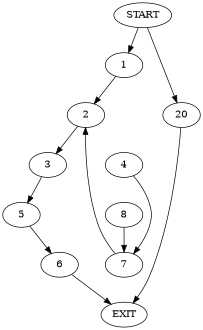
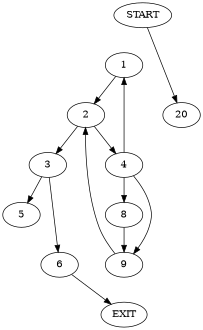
edge "START" -> "1": now "4" -> "1"
edge "2" -> "4": added
edge "4" -> "8": added
edge "20" -> "EXIT": removed
edge "5" -> "6": now "3" -> "6"
node "7": label "7" -> "9"
